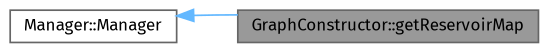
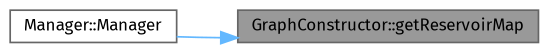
edge "GraphConstructor::getReservoirMap" -> "Manager::Manager": reversed
